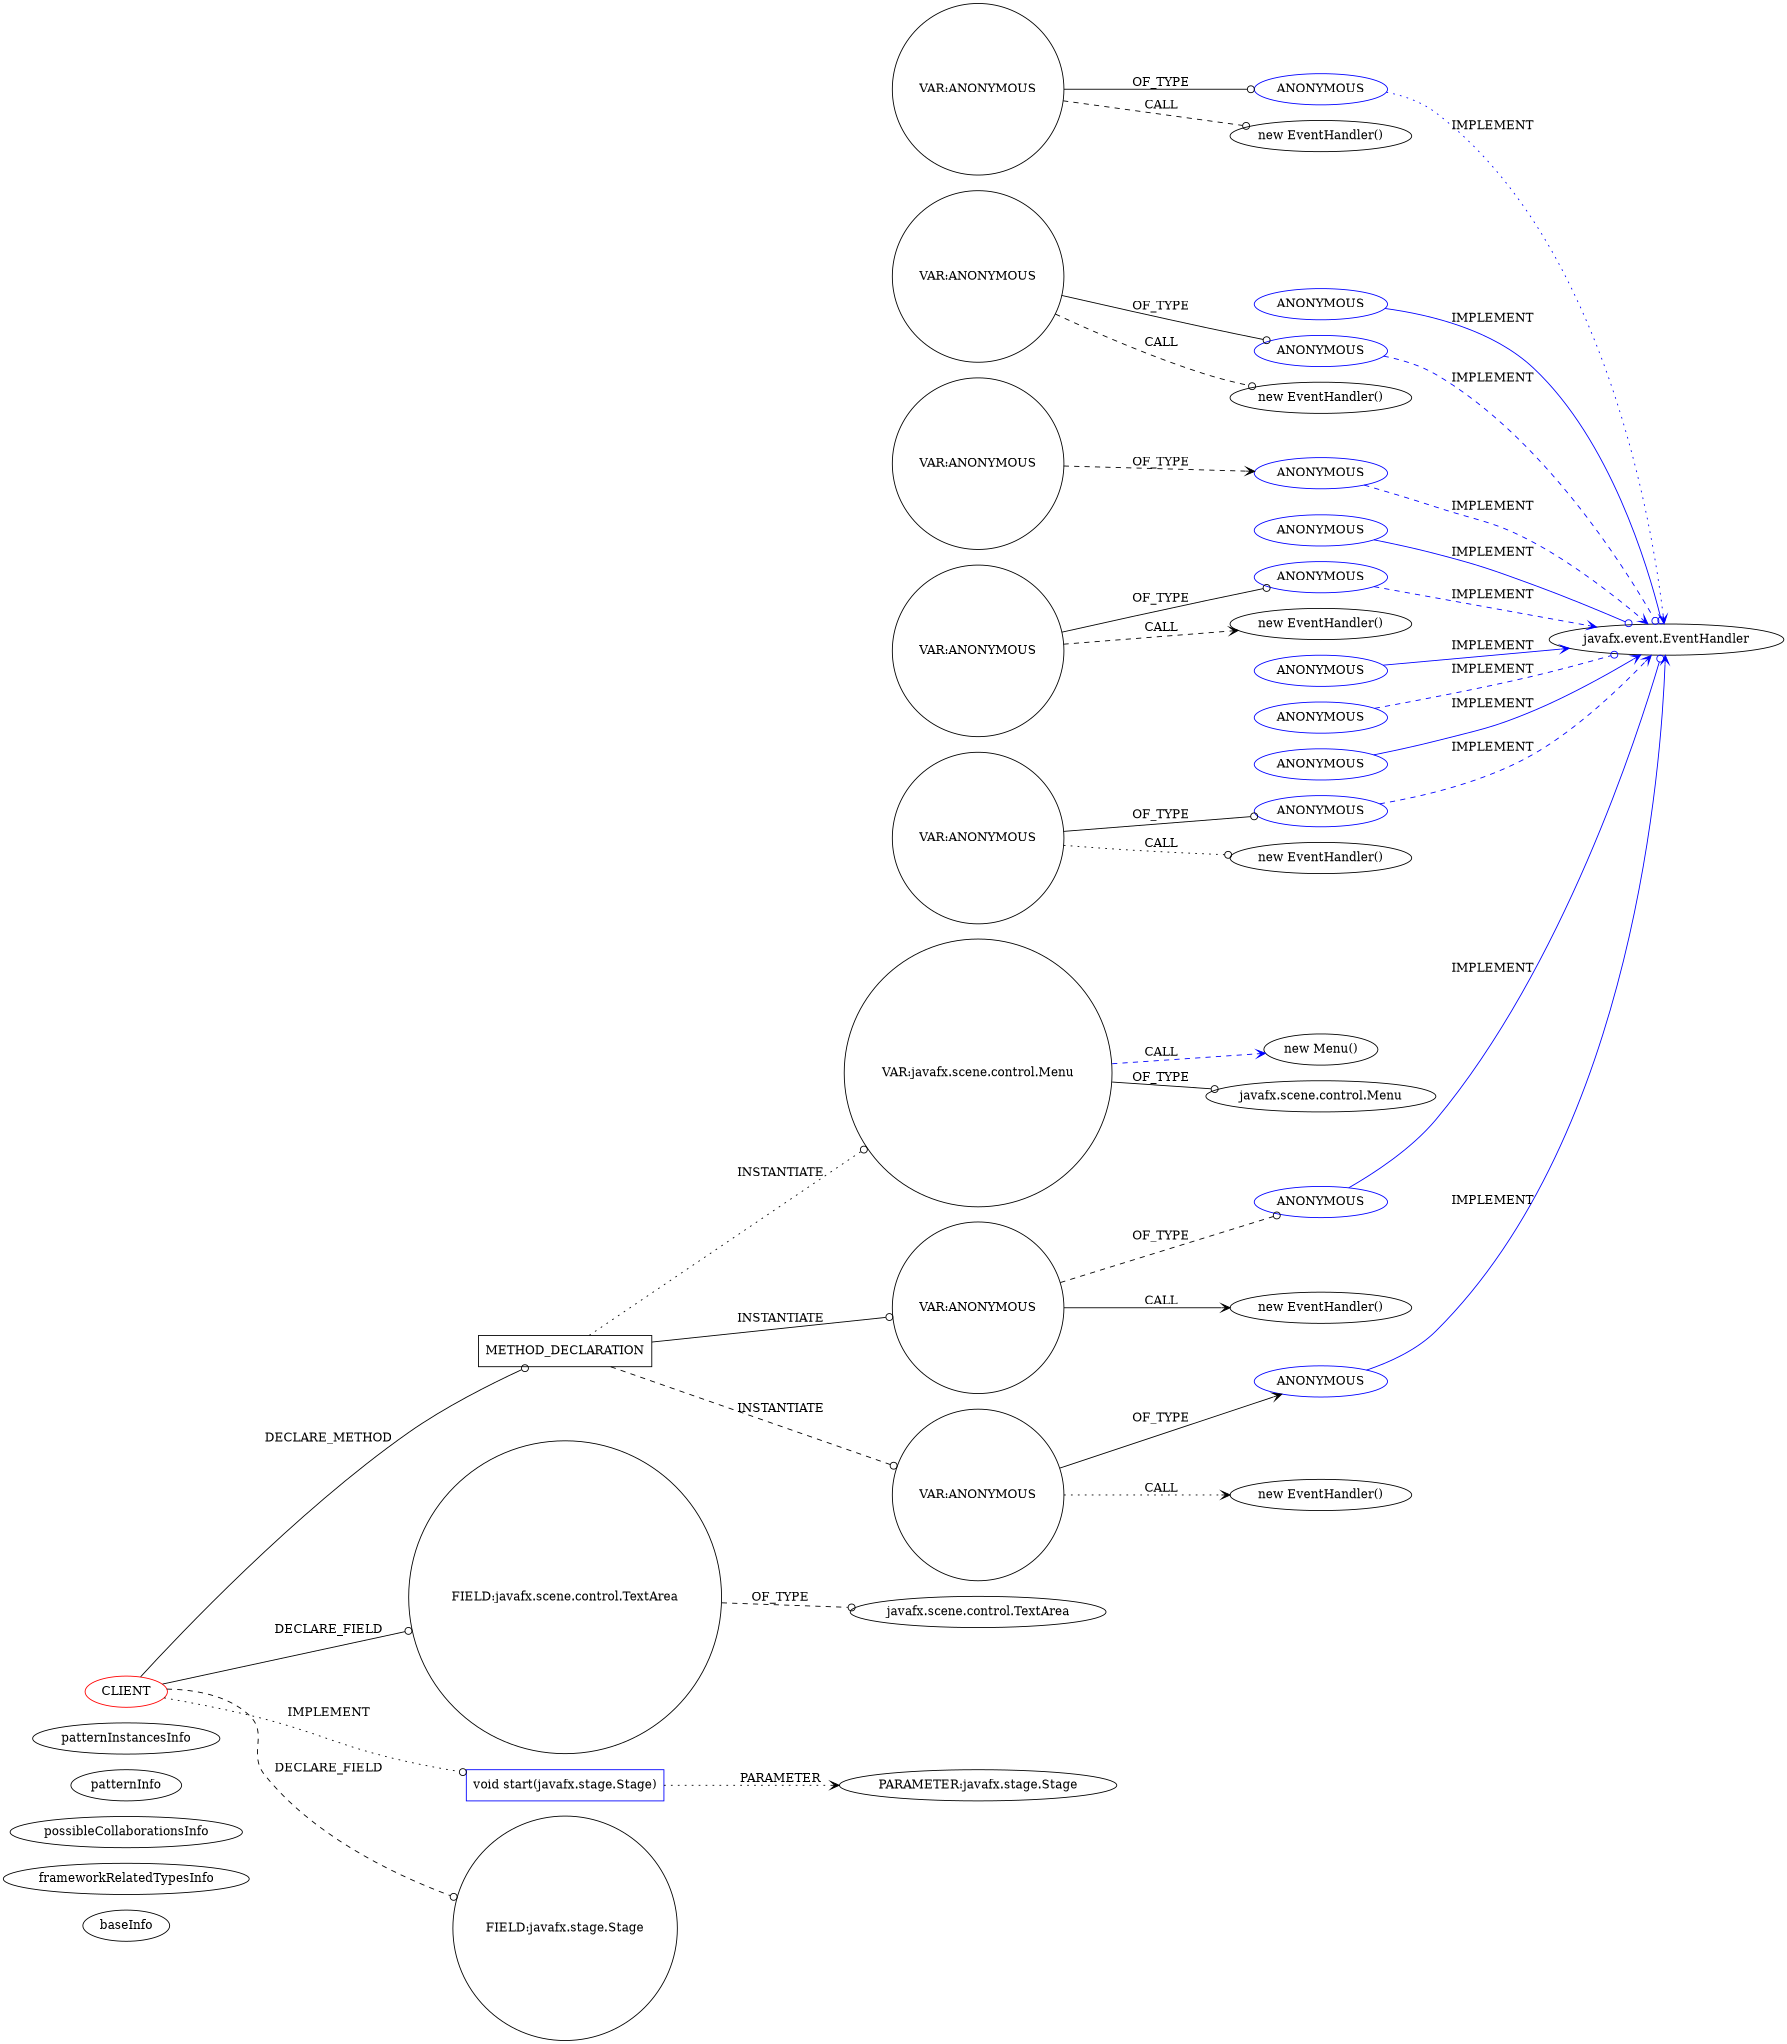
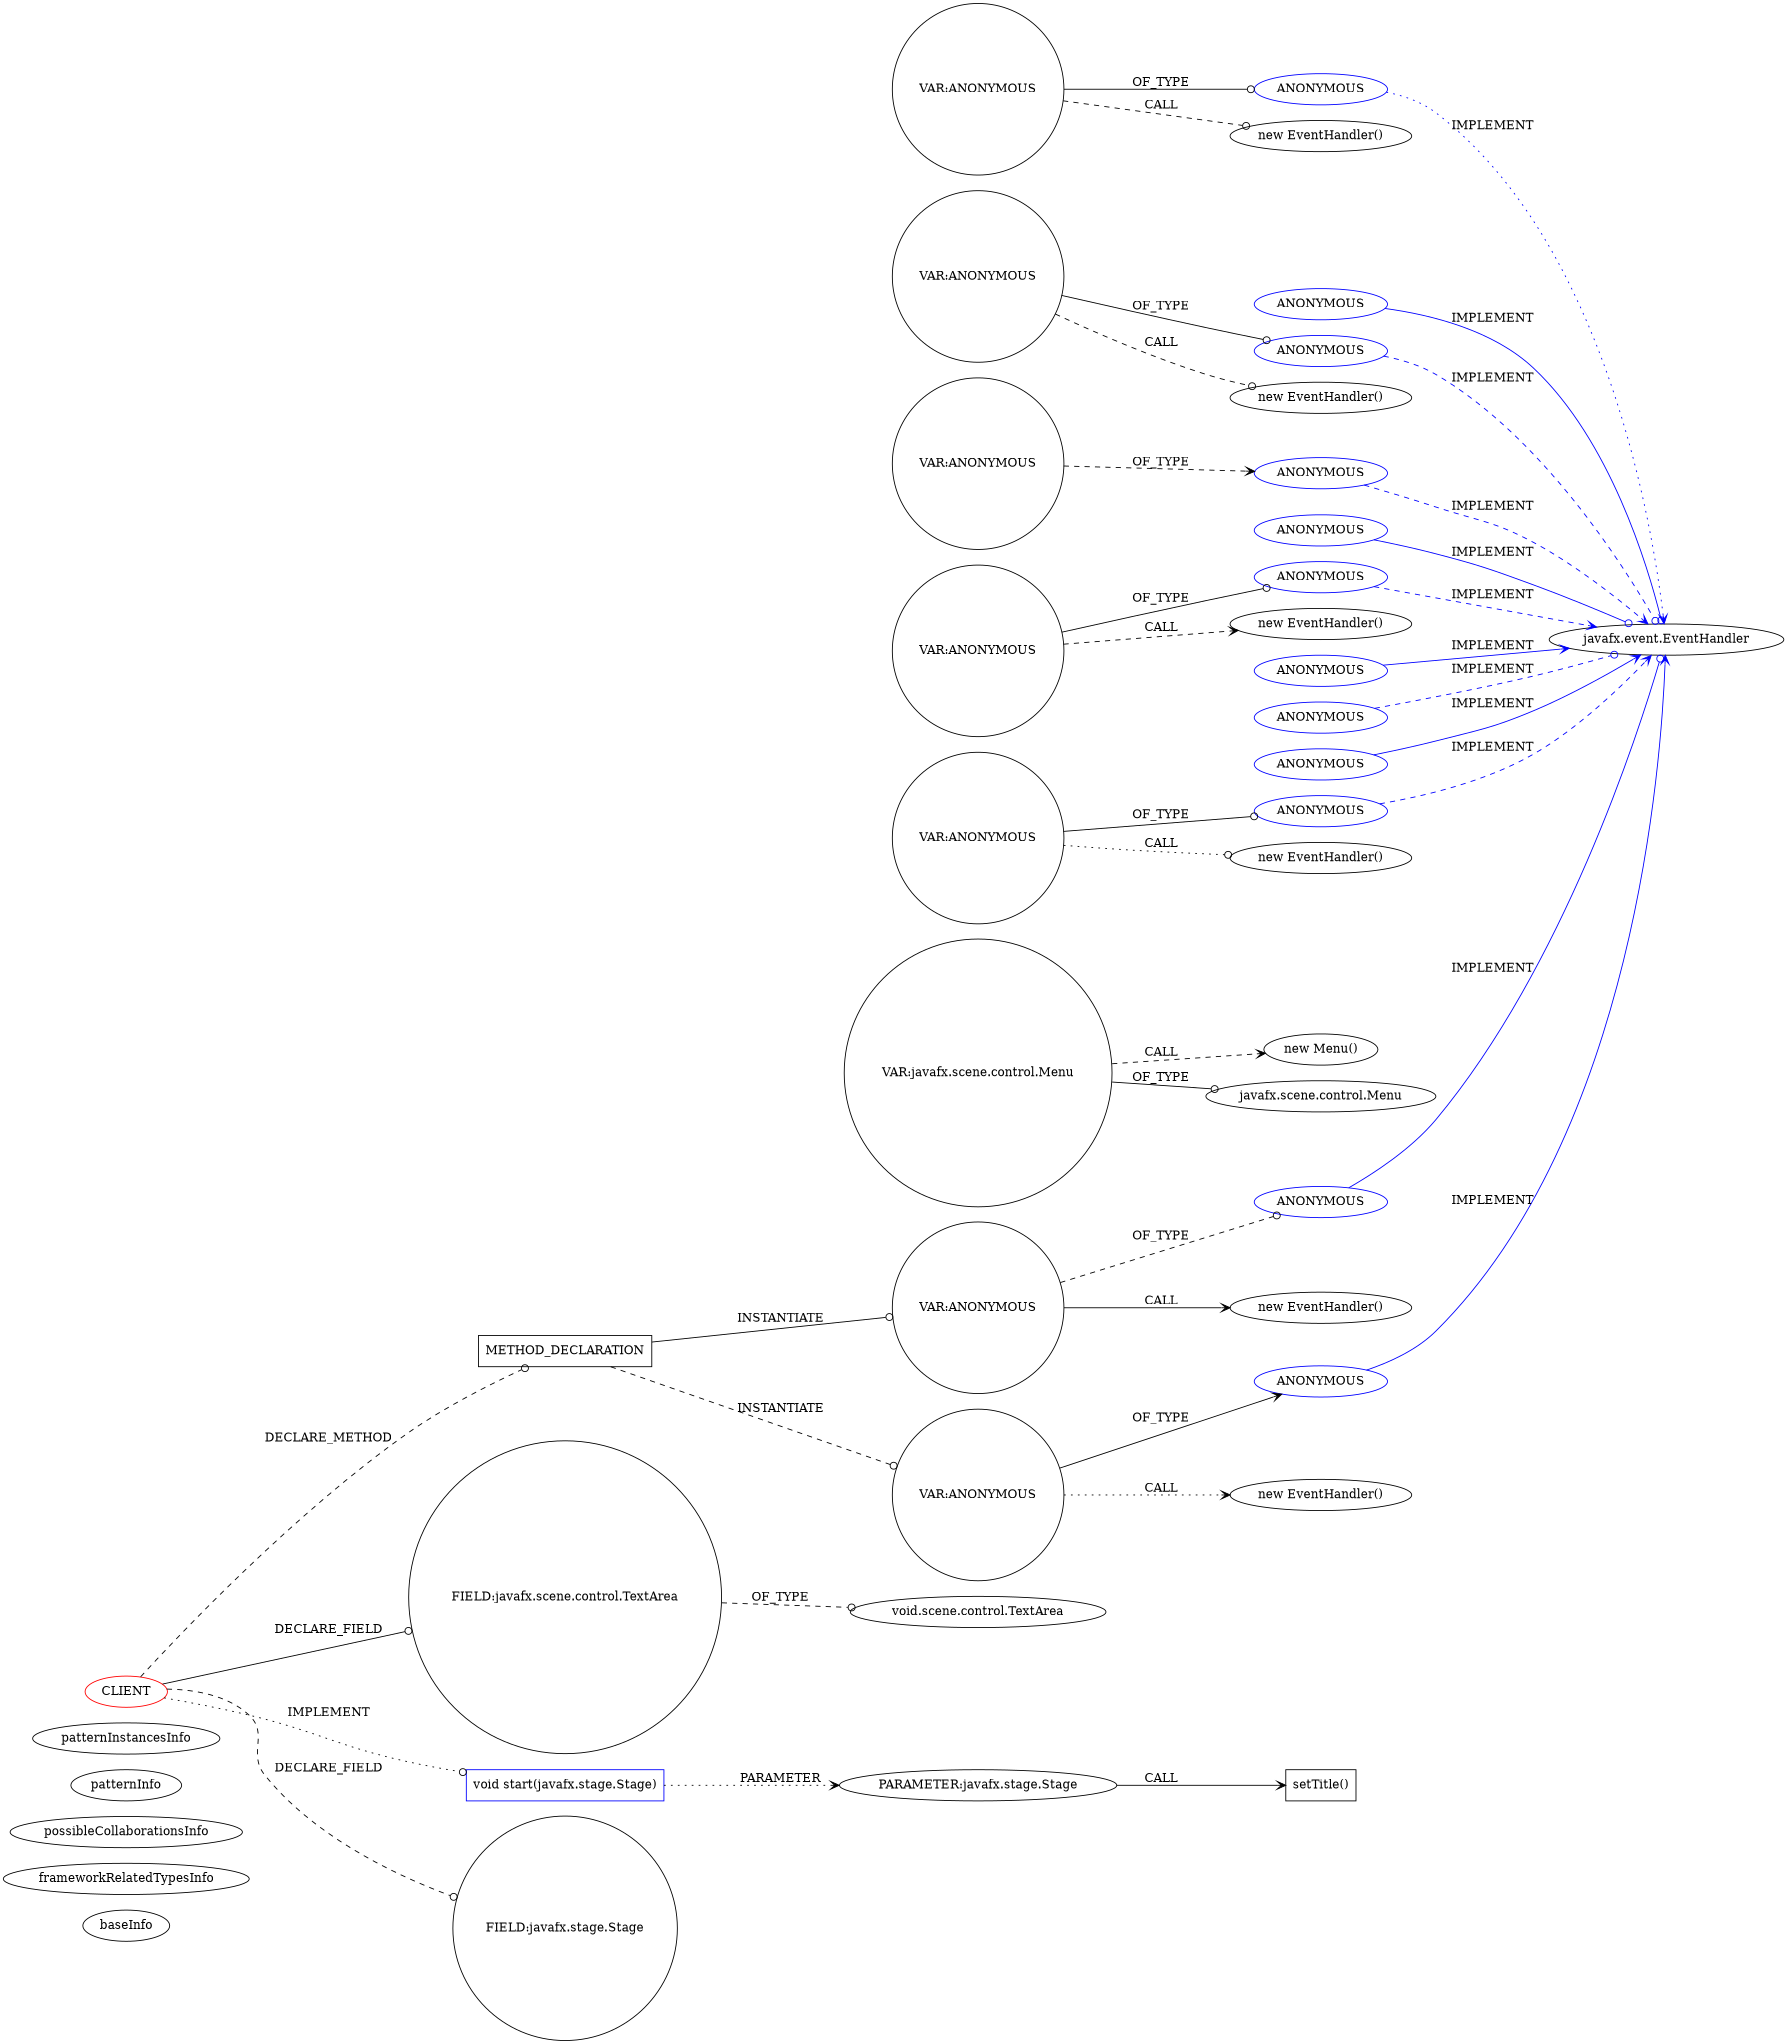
edge "VAR:javafx.scene.control.Menu" -> "new Menu()": color blue -> black
edge "METHOD_DECLARATION" -> "VAR:javafx.scene.control.Menu": removed, label "INSTANTIATE"
edge "CLIENT" -> "METHOD_DECLARATION": style solid -> dashed
node "javafx.scene.control.TextArea": label "javafx.scene.control.TextArea" -> "void.scene.control.TextArea"
node "setTitle()": added
